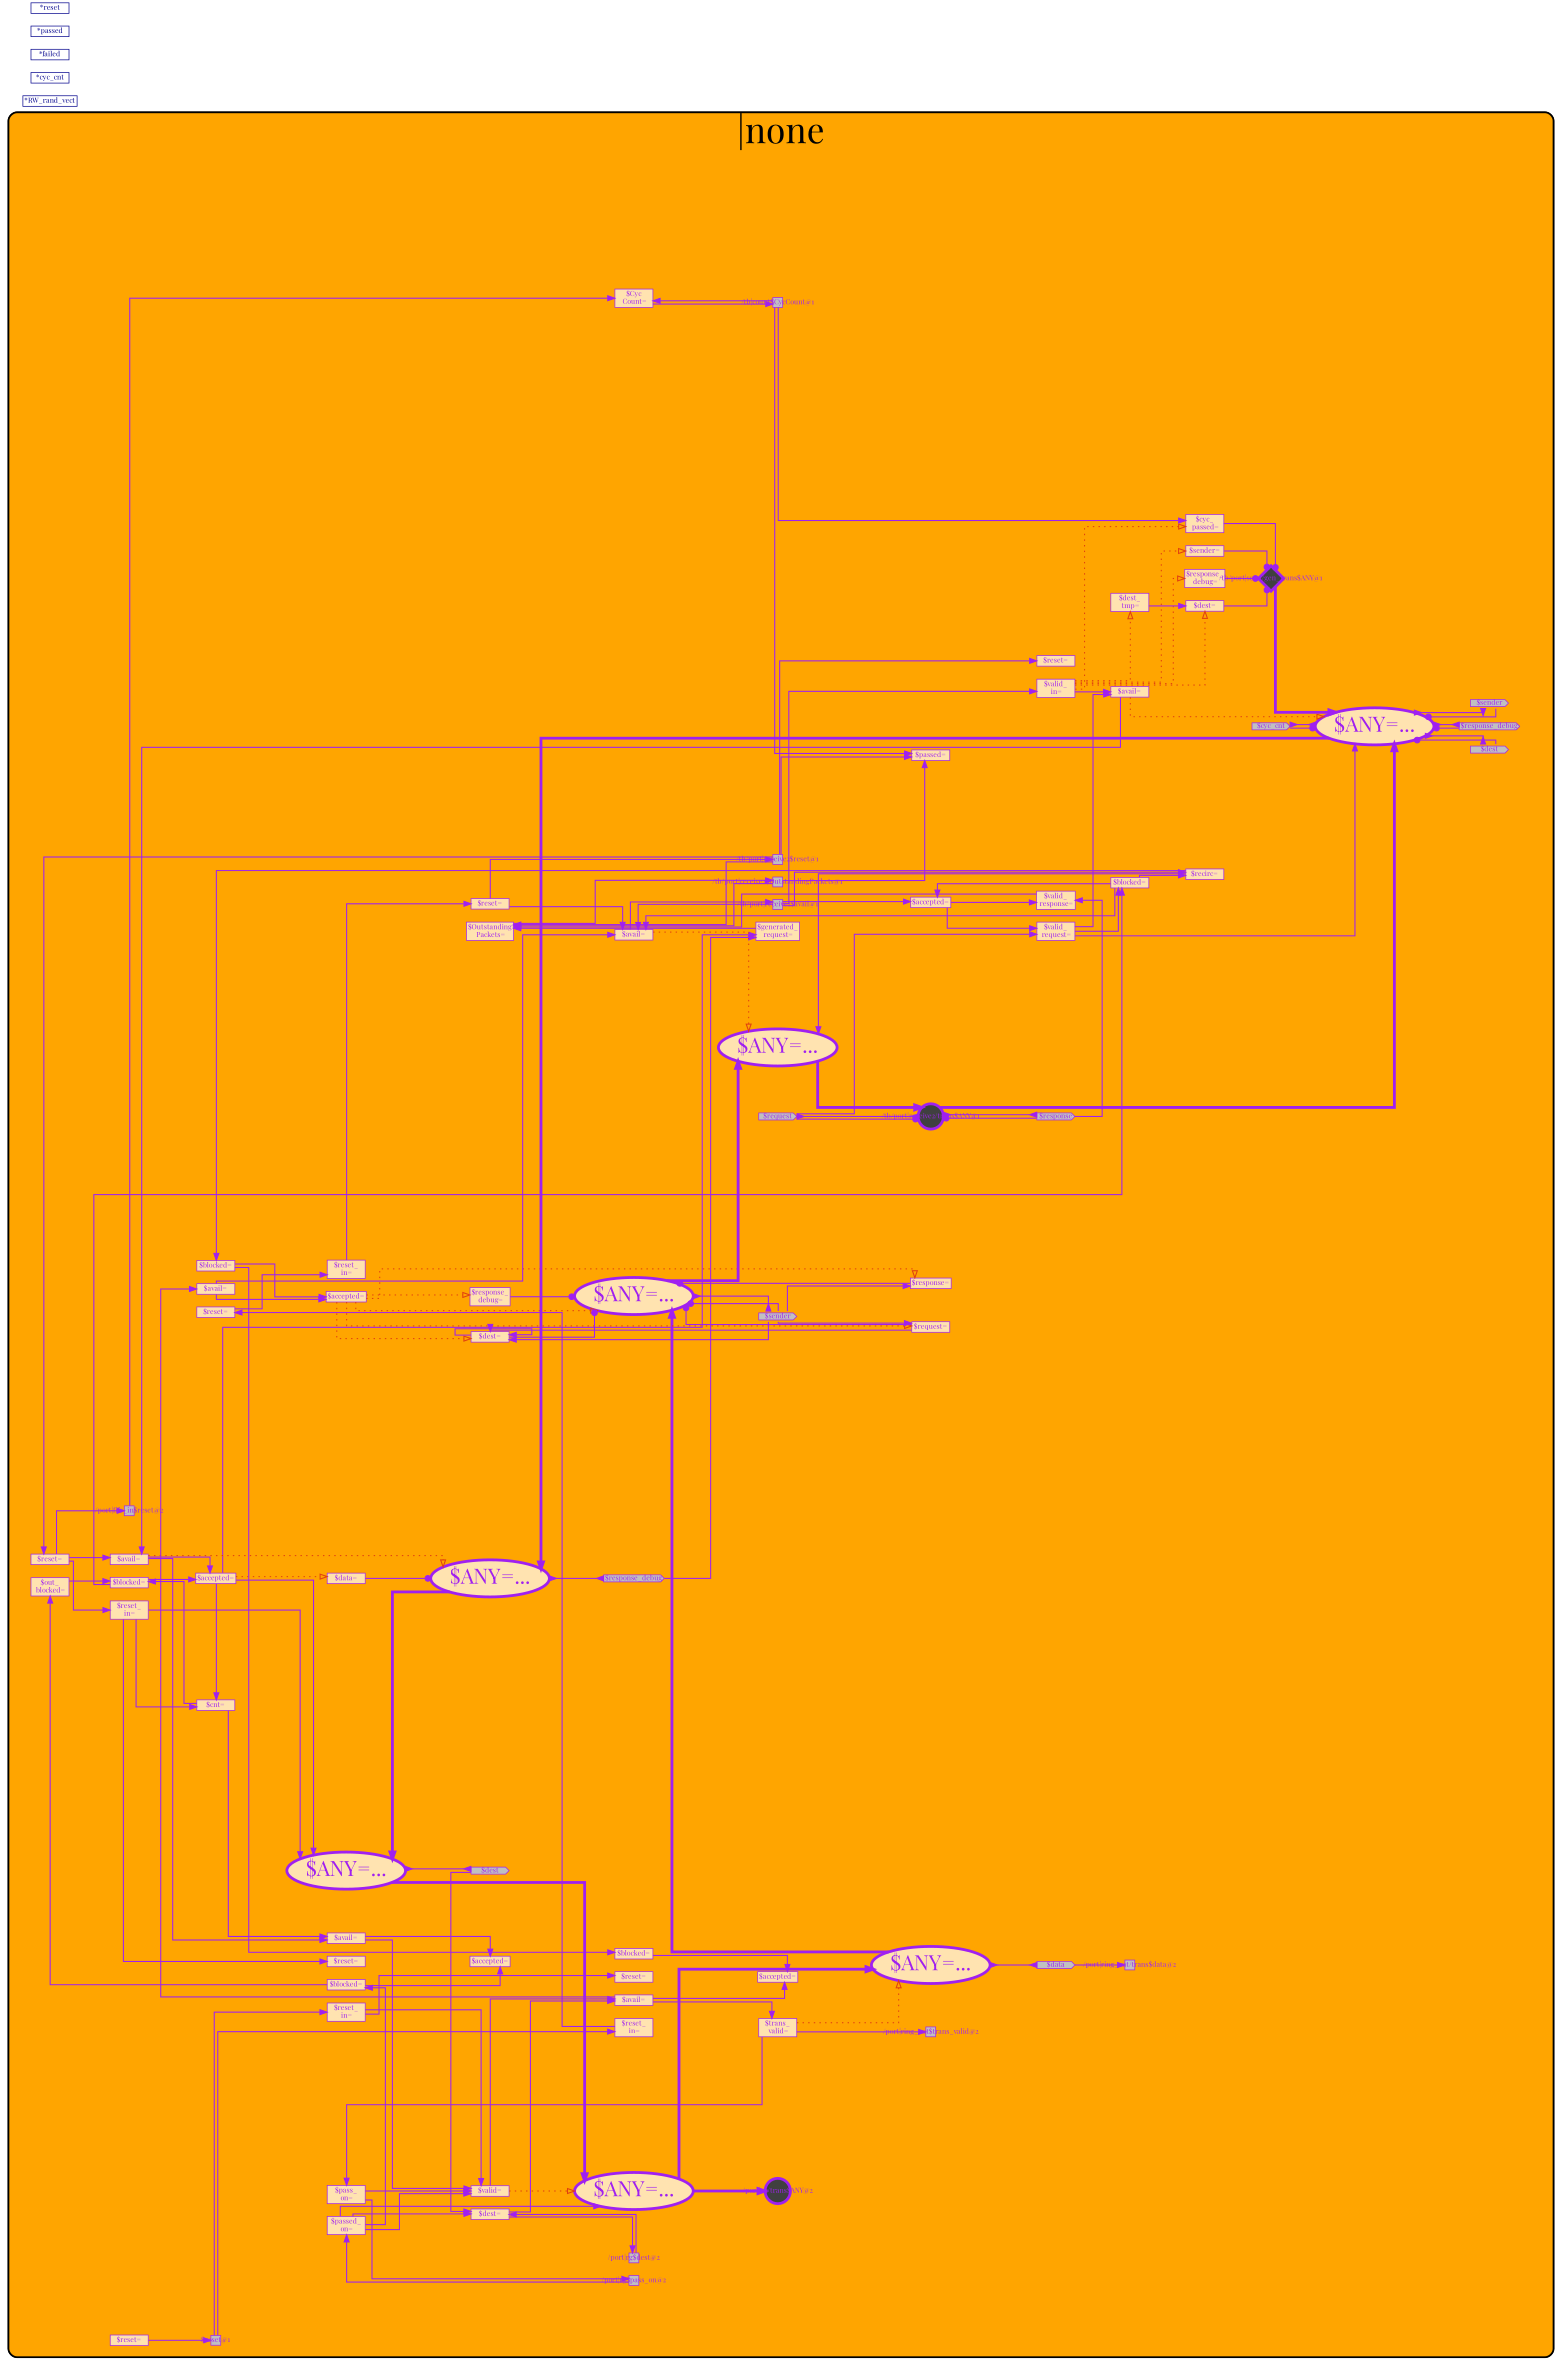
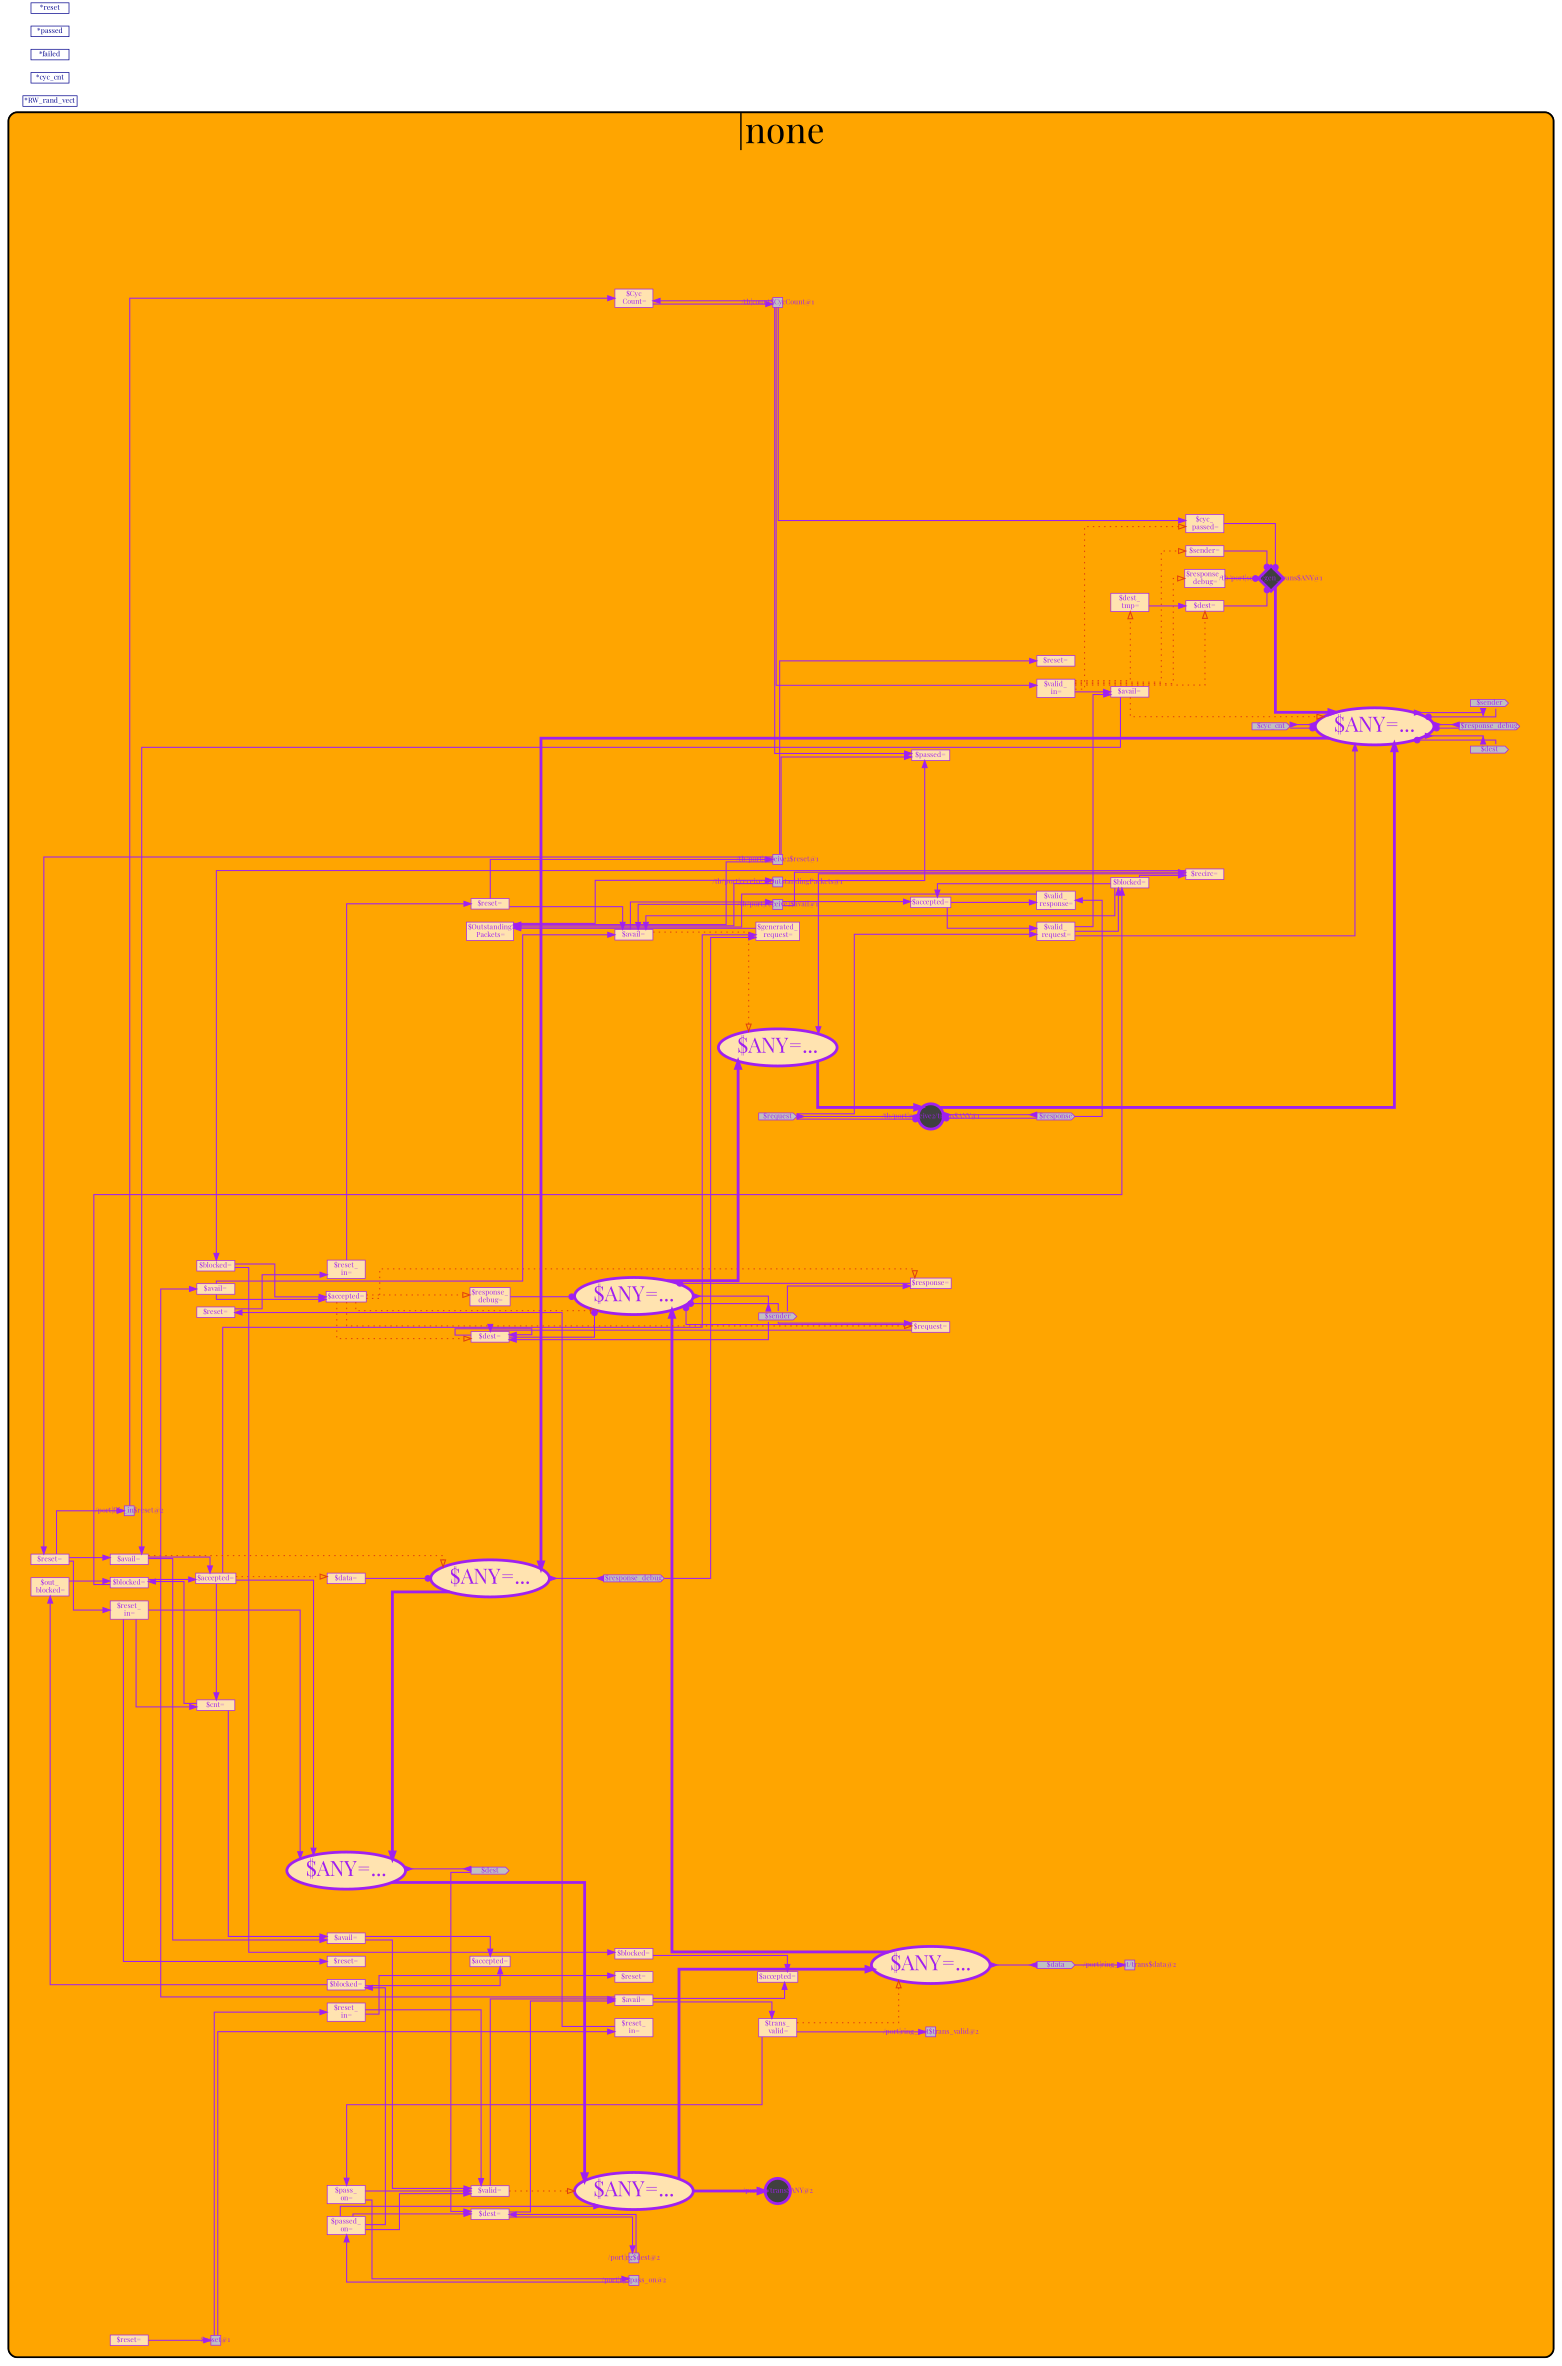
edge "/tb/port|receive2$avail@1" -> "$valid_ in=": now "/tb|count$CycCount@1" -> "$valid_ in="
